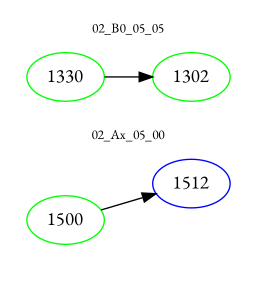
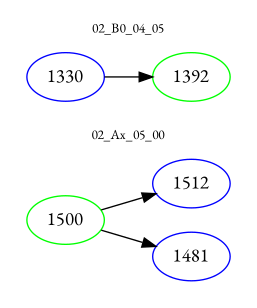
cluster "02_B0_05_05": label "02_B0_05_05" -> "02_B0_04_05"
node "1330": color green -> blue
node "1302": label "1302" -> "1392"
node "1481": added
